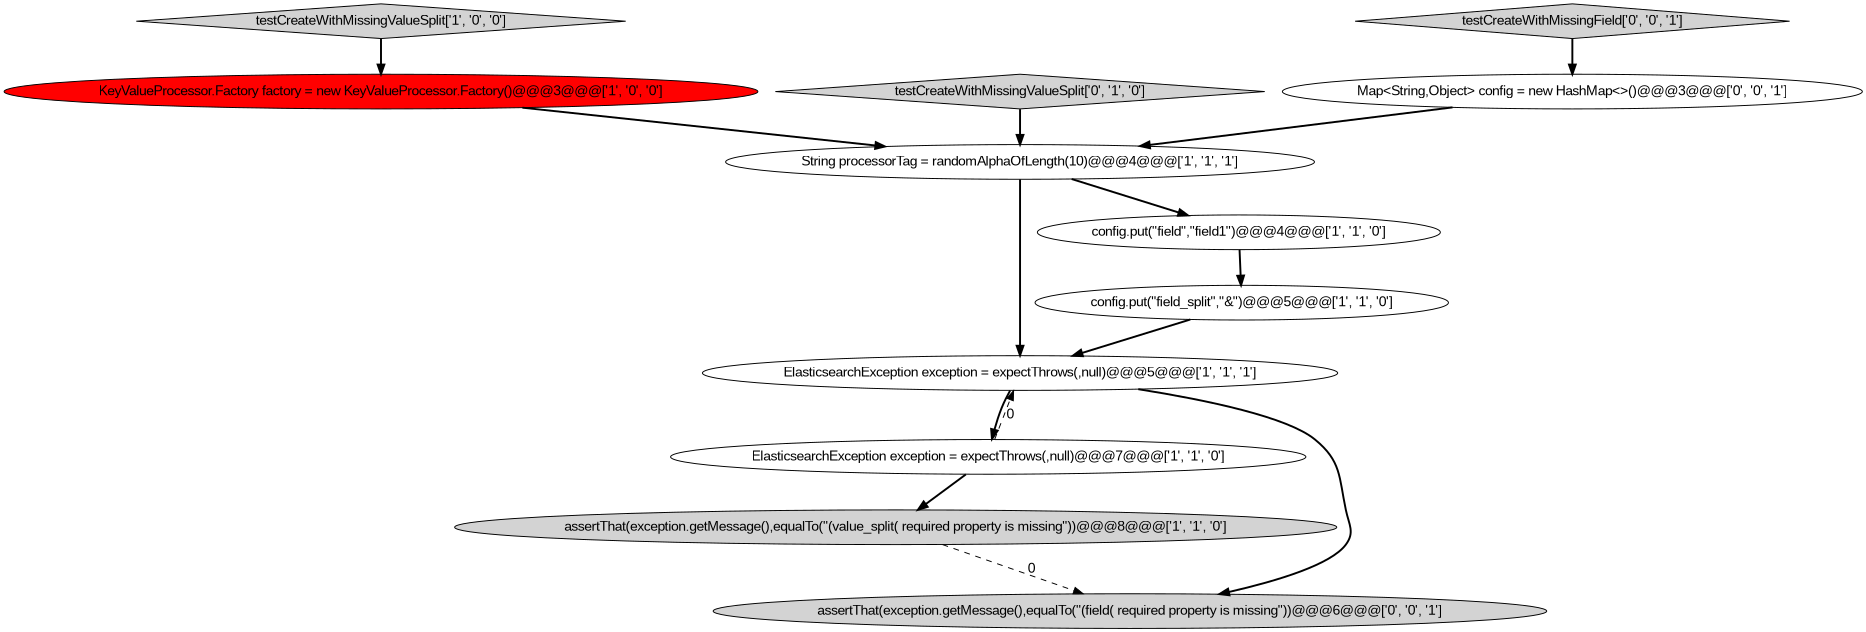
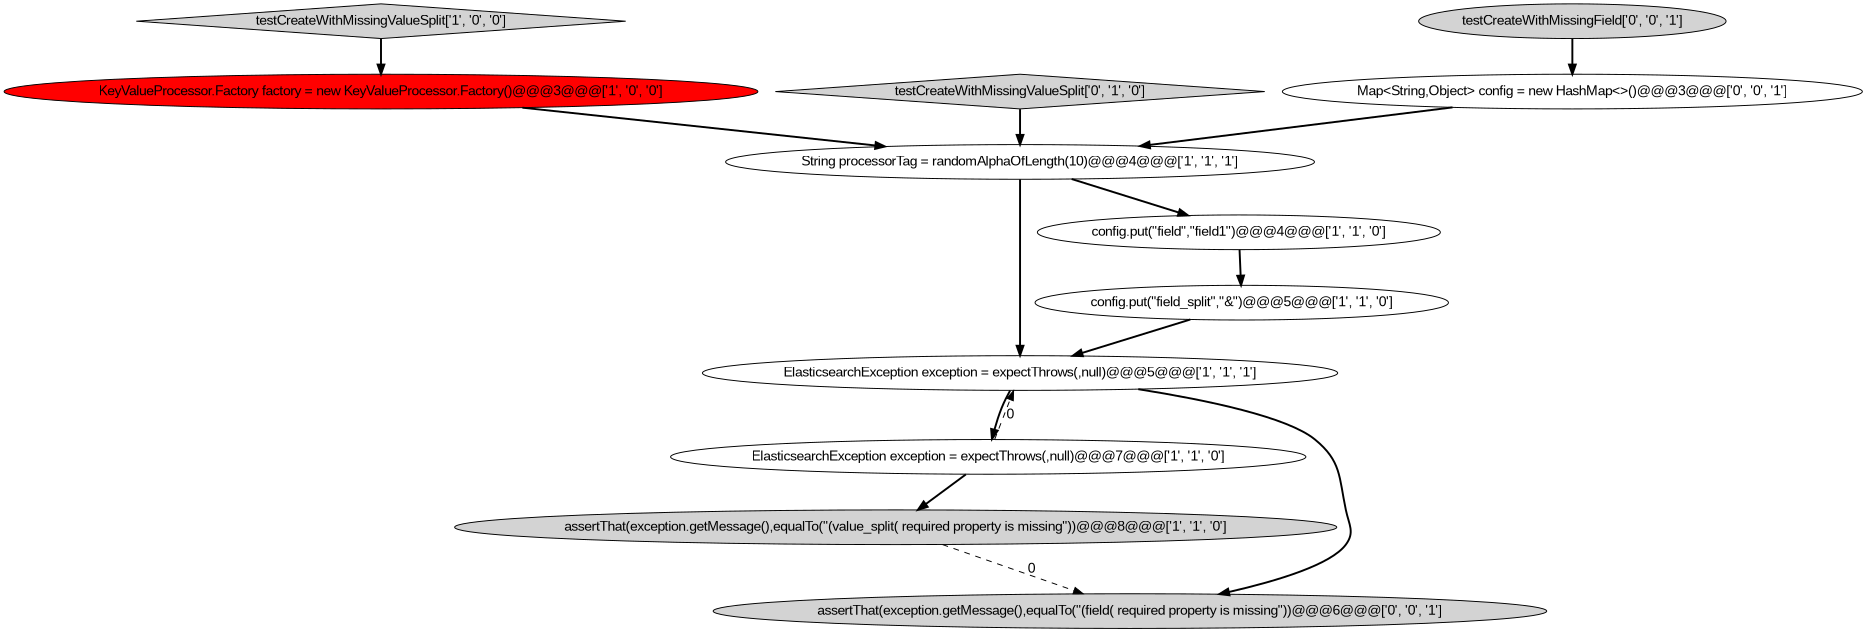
node "testCreateWithMissingField['0', '0', '1']": shape diamond -> ellipse
